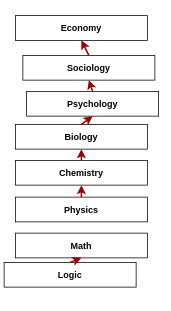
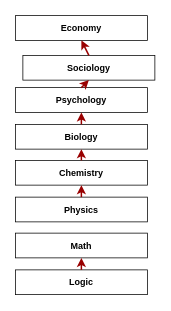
node "Psychology": moved (93, 104) -> (81, 100)
node "Logic": moved (70, 275) -> (81, 282)
